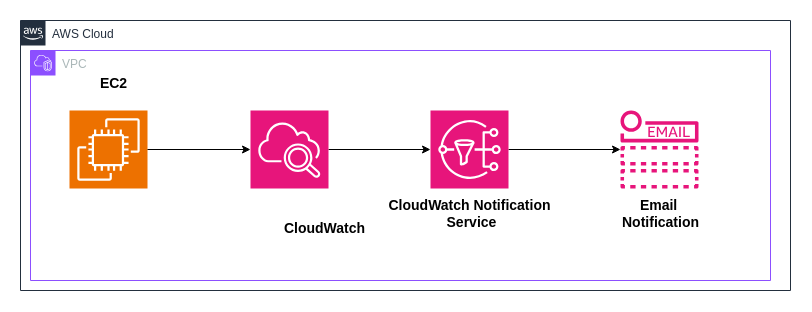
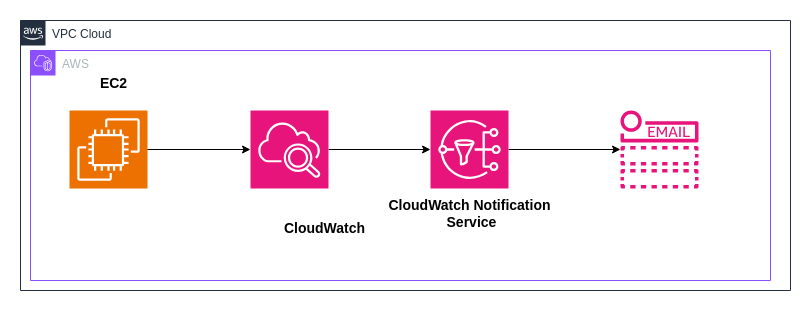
node "AWS Cloud": label "AWS Cloud" -> "VPC Cloud"
node "VPC": label "VPC" -> "AWS"
node "Email Notification": removed
